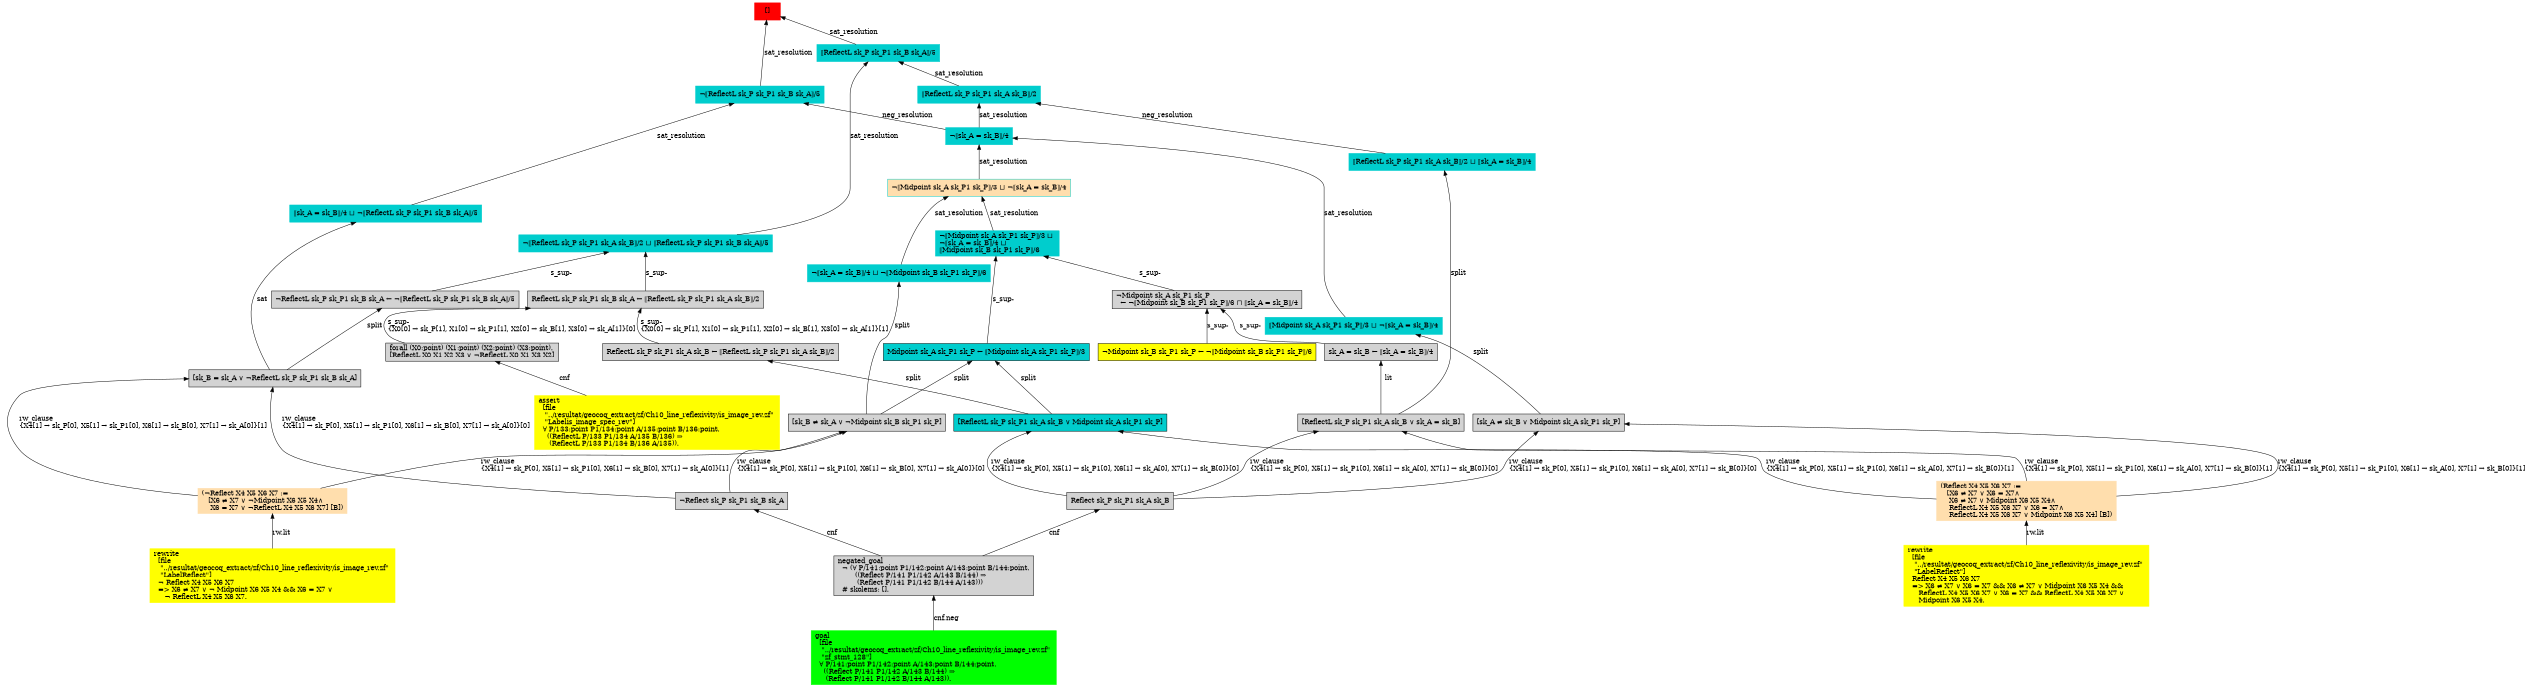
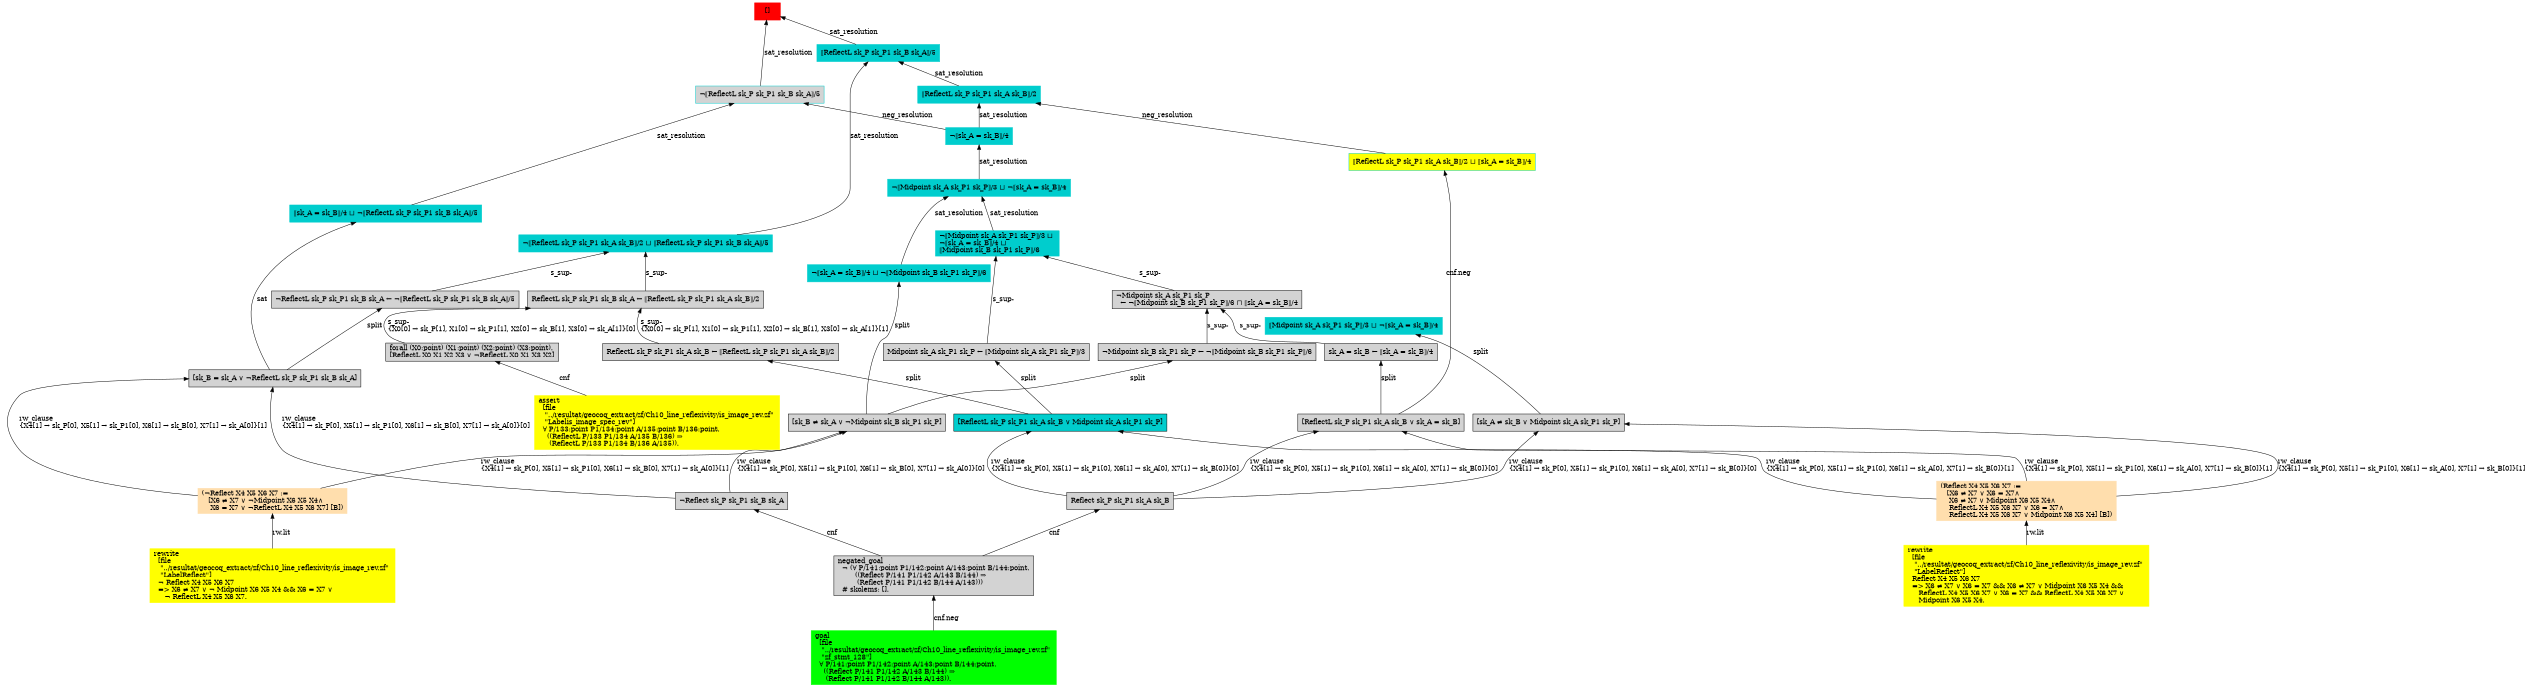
node "¬⟦ReflectL sk_P sk_P1 sk_B sk_A⟧/5": fillcolor cyan3 -> lightgrey
edge "⟦Midpoint sk_A sk_P1 sk_P⟧/3 ⊔ ¬⟦sk_A = sk_B⟧/4" -> "¬⟦sk_A = sk_B⟧/4": removed, label "sat_resolution"
node "⟦ReflectL sk_P sk_P1 sk_A sk_B⟧/2 ⊔ ⟦sk_A = sk_B⟧/4": fillcolor cyan3 -> yellow
node "¬⟦Midpoint sk_A sk_P1 sk_P⟧/3 ⊔ ¬⟦sk_A = sk_B⟧/4": fillcolor navajowhite -> cyan3
edge "[ReflectL sk_P sk_P1 sk_A sk_B ∨ sk_A = sk_B]" -> "⟦ReflectL sk_P sk_P1 sk_A sk_B⟧/2 ⊔ ⟦sk_A = sk_B⟧/4": label "split" -> "cnf.neg"
node "Midpoint sk_A sk_P1 sk_P ← ⟦Midpoint sk_A sk_P1 sk_P⟧/3": fillcolor cyan3 -> lightgrey
node "¬Midpoint sk_B sk_P1 sk_P ← ¬⟦Midpoint sk_B sk_P1 sk_P⟧/6": fillcolor yellow -> lightgrey
edge "[ReflectL sk_P sk_P1 sk_A sk_B ∨ sk_A = sk_B]" -> "sk_A = sk_B ← ⟦sk_A = sk_B⟧/4": label "lit" -> "split"
edge "[sk_B ≠ sk_A ∨ ¬Midpoint sk_B sk_P1 sk_P]" -> "Midpoint sk_A sk_P1 sk_P ← ⟦Midpoint sk_A sk_P1 sk_P⟧/3": now "[sk_B ≠ sk_A ∨ ¬Midpoint sk_B sk_P1 sk_P]" -> "¬Midpoint sk_B sk_P1 sk_P ← ¬⟦Midpoint sk_B sk_P1 sk_P⟧/6"
